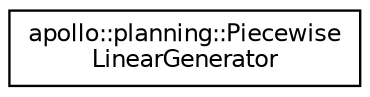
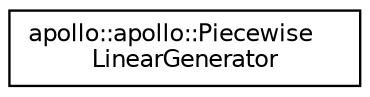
node "apollo::planning::Piecewise LinearGenerator": label "apollo::planning::Piecewise LinearGenerator" -> "apollo::apollo::Piecewise LinearGenerator"
